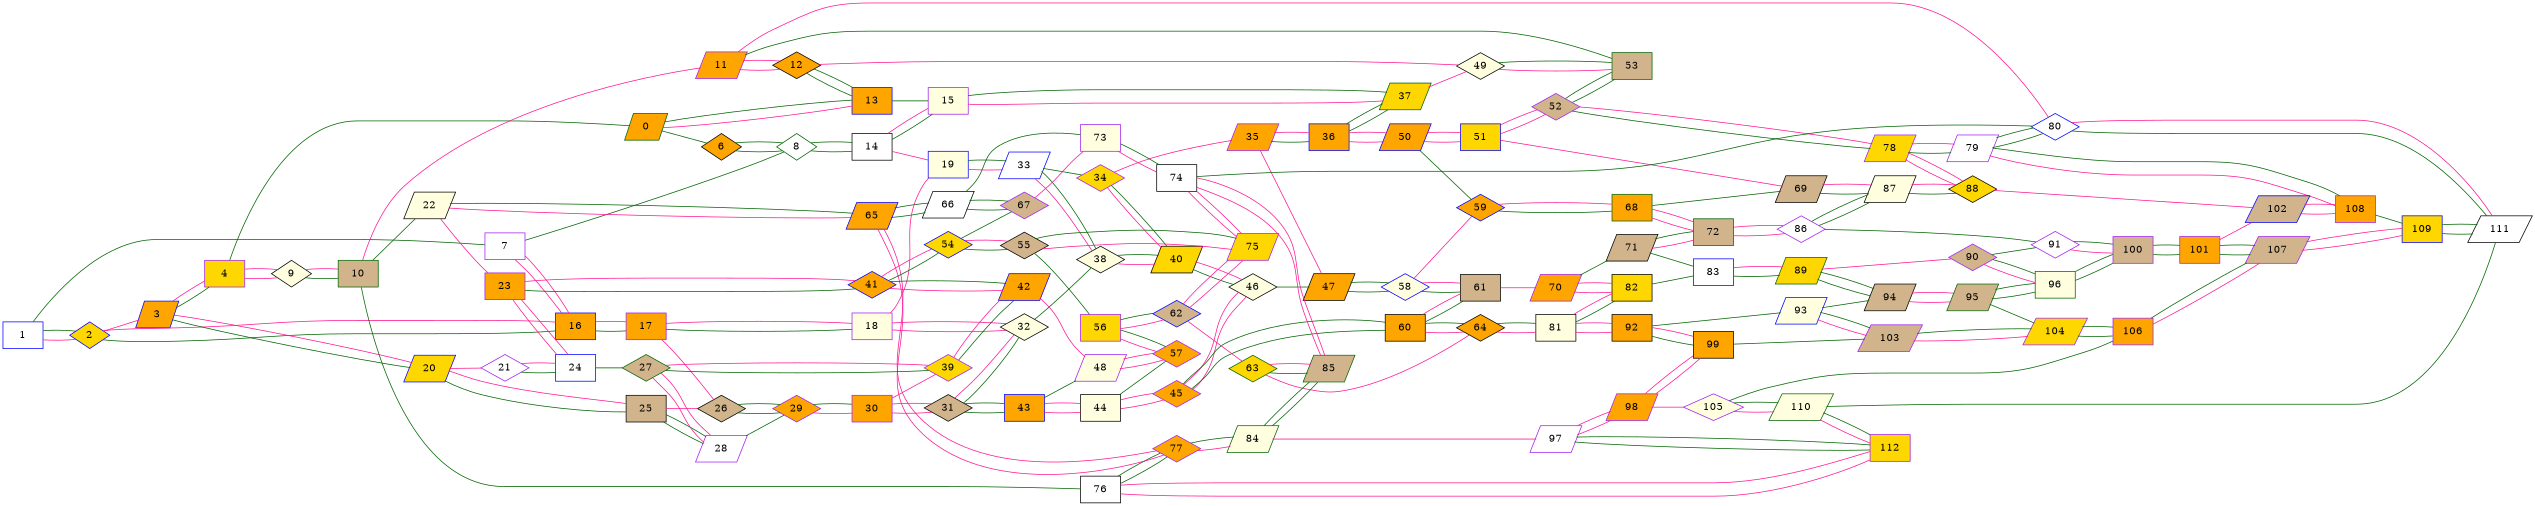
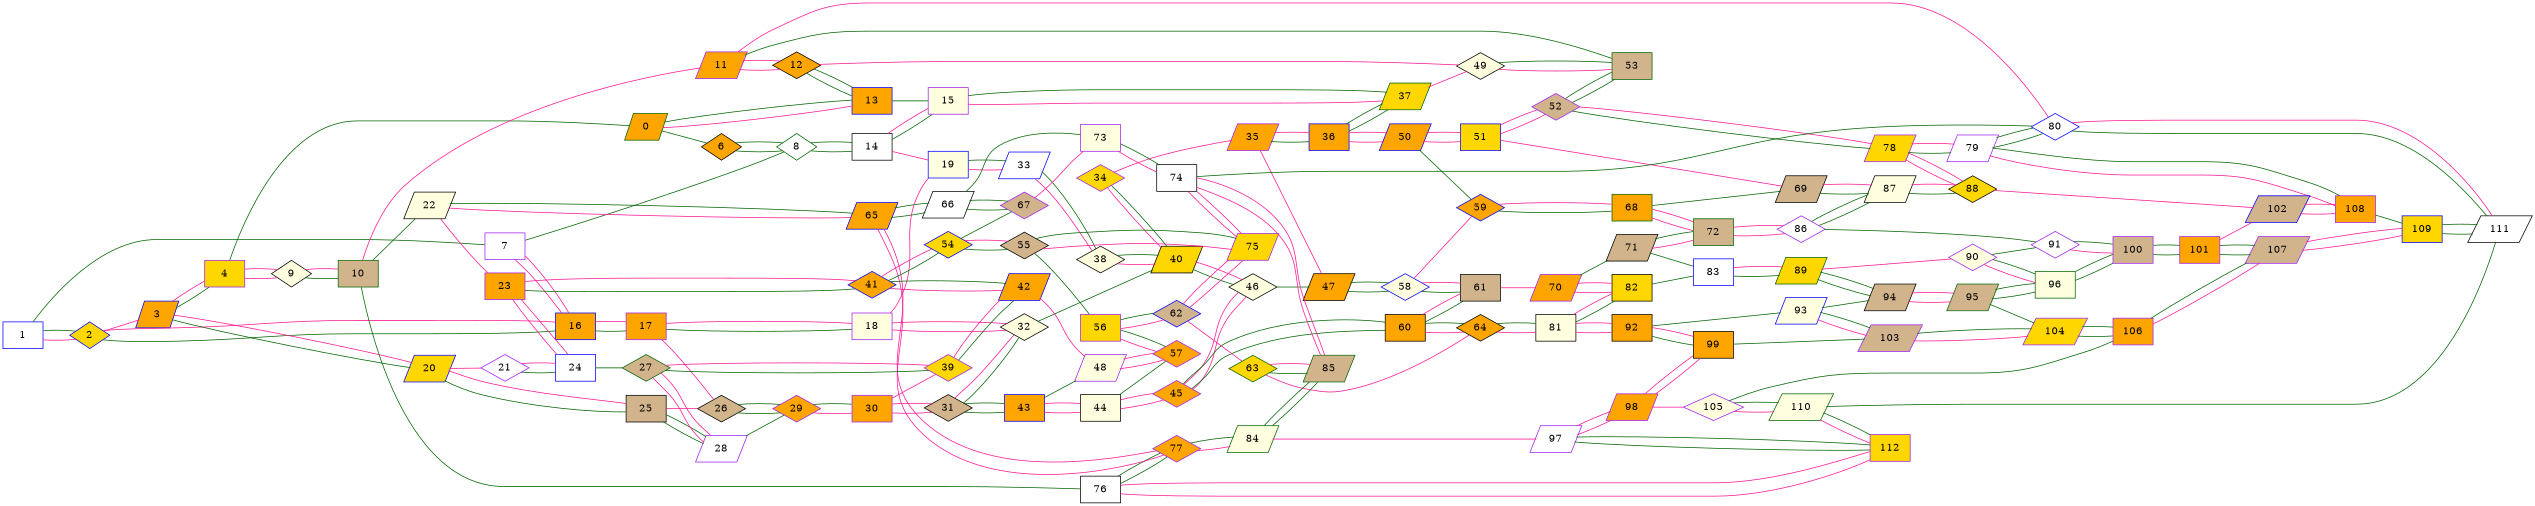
edge "33" -- "34": removed
node "90": fillcolor tan -> lightyellow
edge "38" -- "32": now "40" -- "32"
